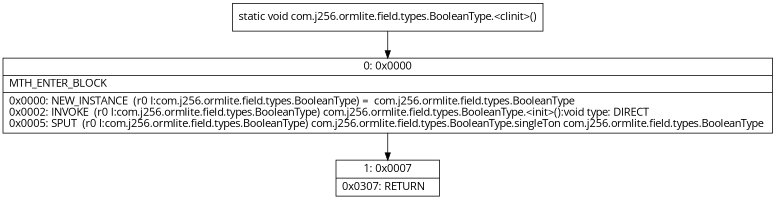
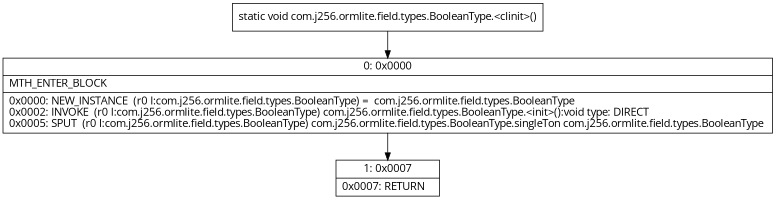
node "1: 0x0007": text "0x0307: RETURN" -> "0x0007: RETURN"
